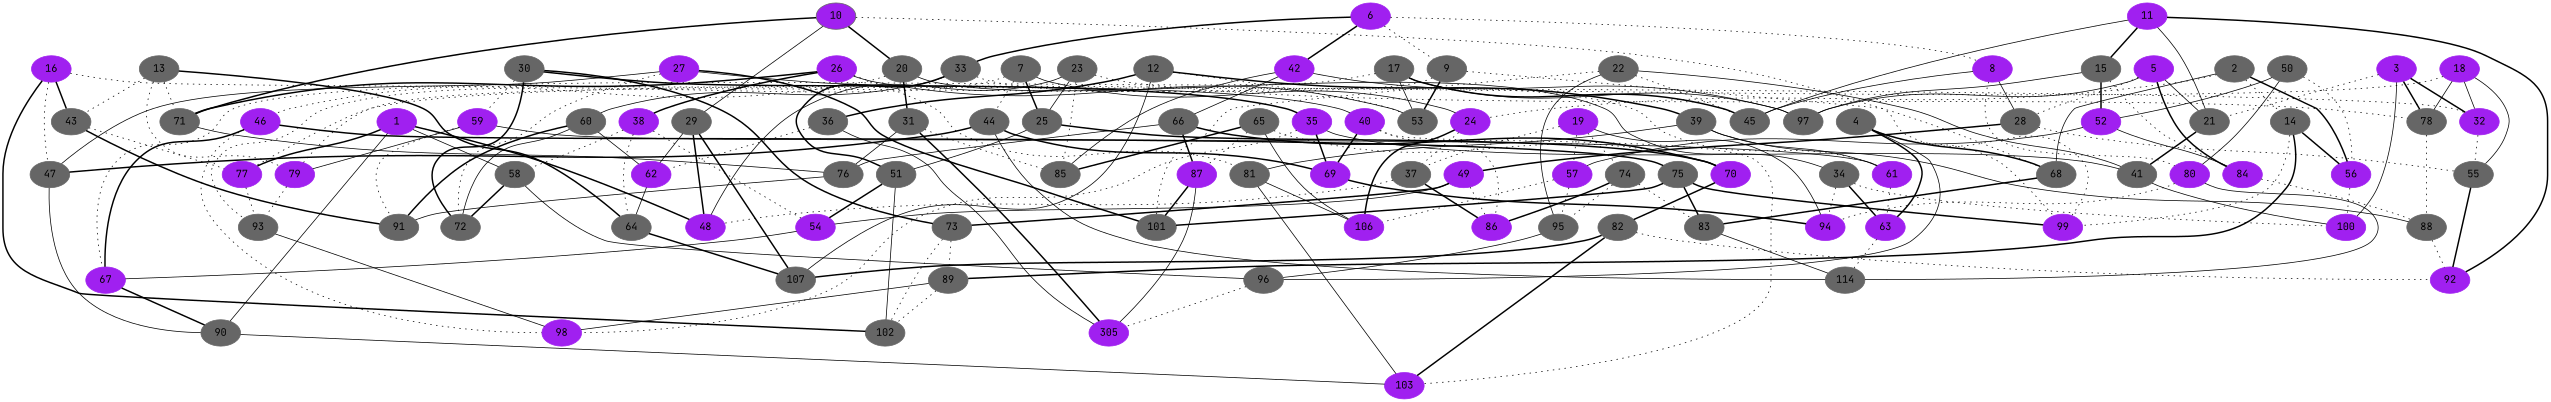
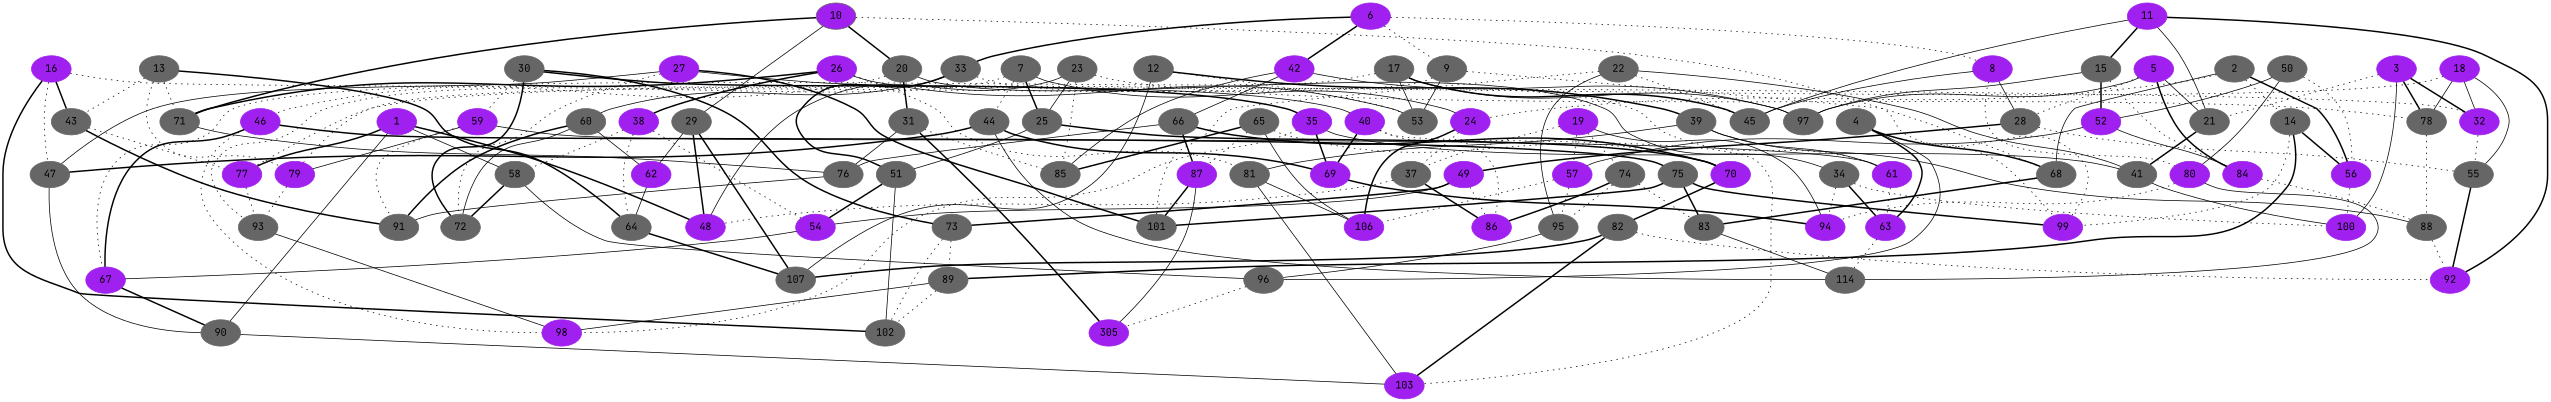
edge "9" -- "53": style bold -> solid
node "36": removed
